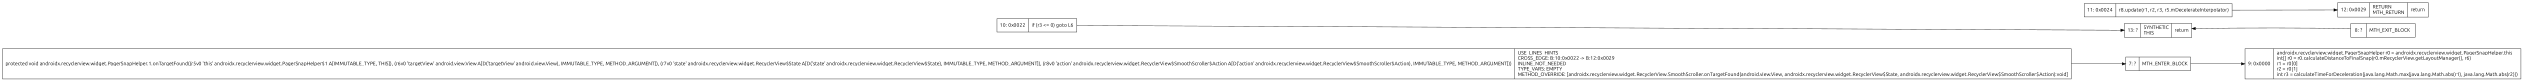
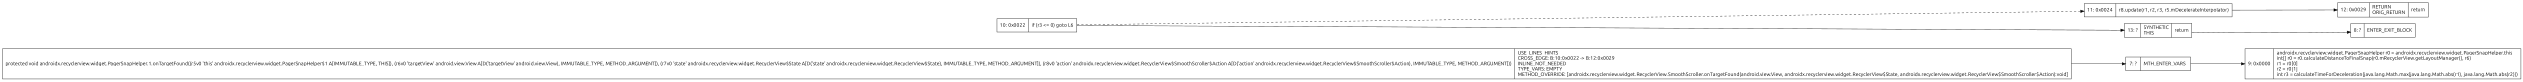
node "12: 0x0029": text "MTH_RETURN" -> "ORIG_RETURN"
edge "10: 0x0022" -> "11: 0x0024": added
edge "8: ?" -> "13: ?": reversed
node "8: ?": text "MTH_EXIT_BLOCK" -> "ENTER_EXIT_BLOCK"
node "7: ?": text "MTH_ENTER_BLOCK" -> "MTH_ENTER_VARS"
